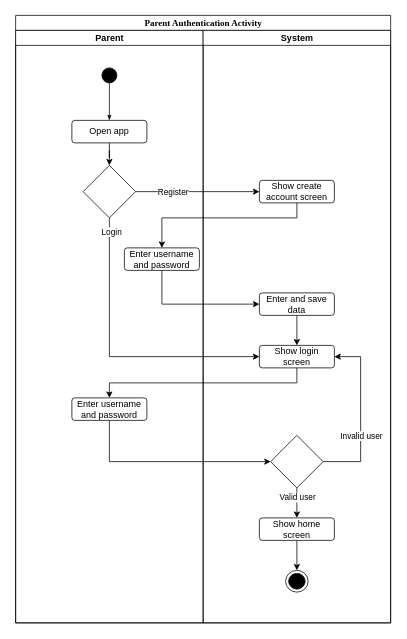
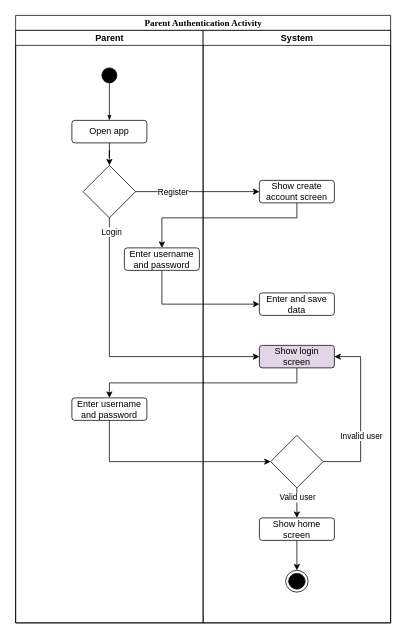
edge "Enter and save data" -> "Show login screen": removed
node "Show login screen": fillcolor #ffffff -> #e1d5e7
